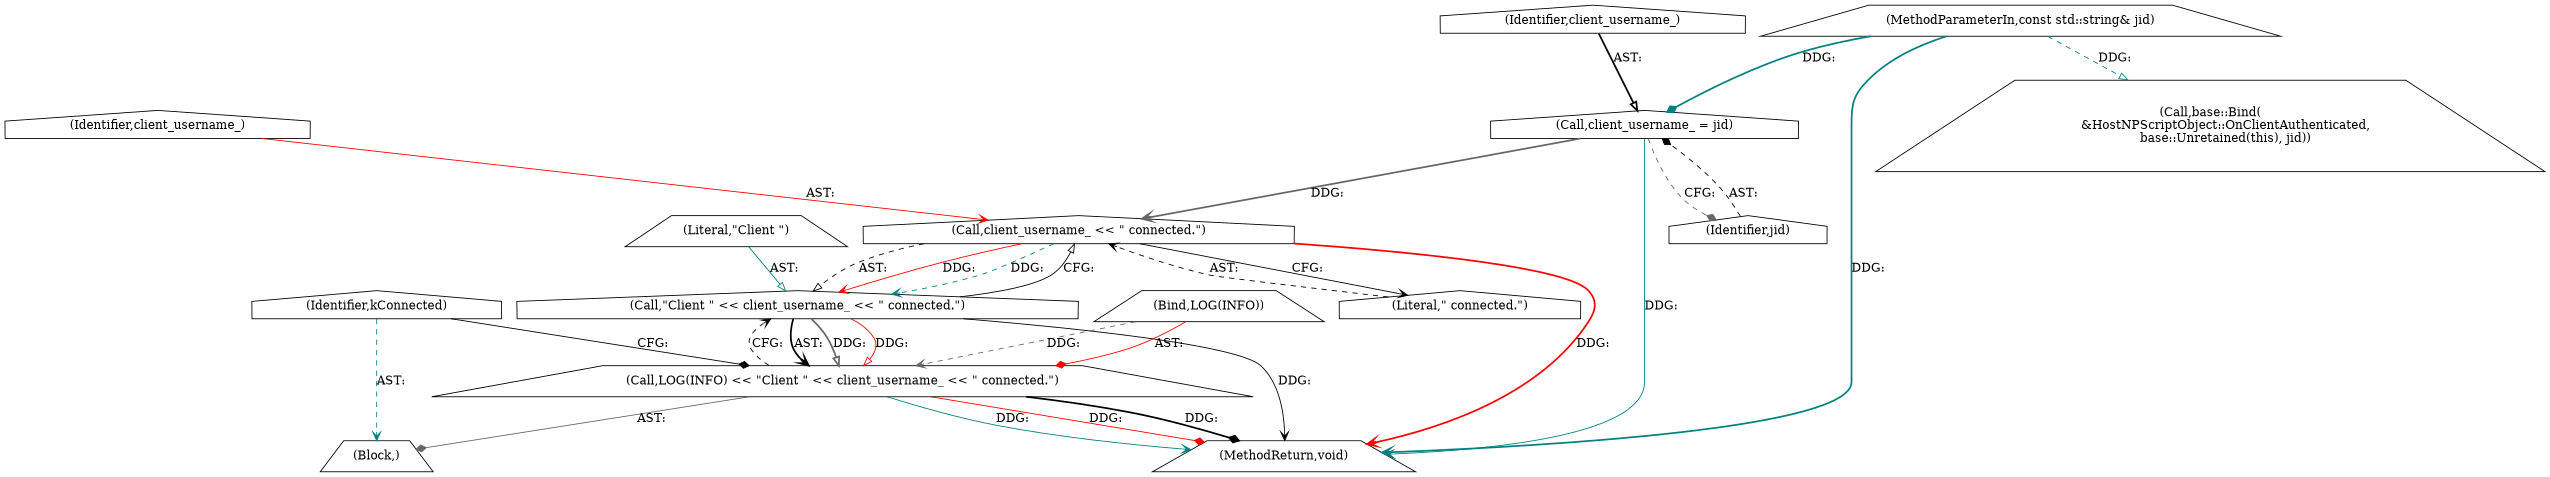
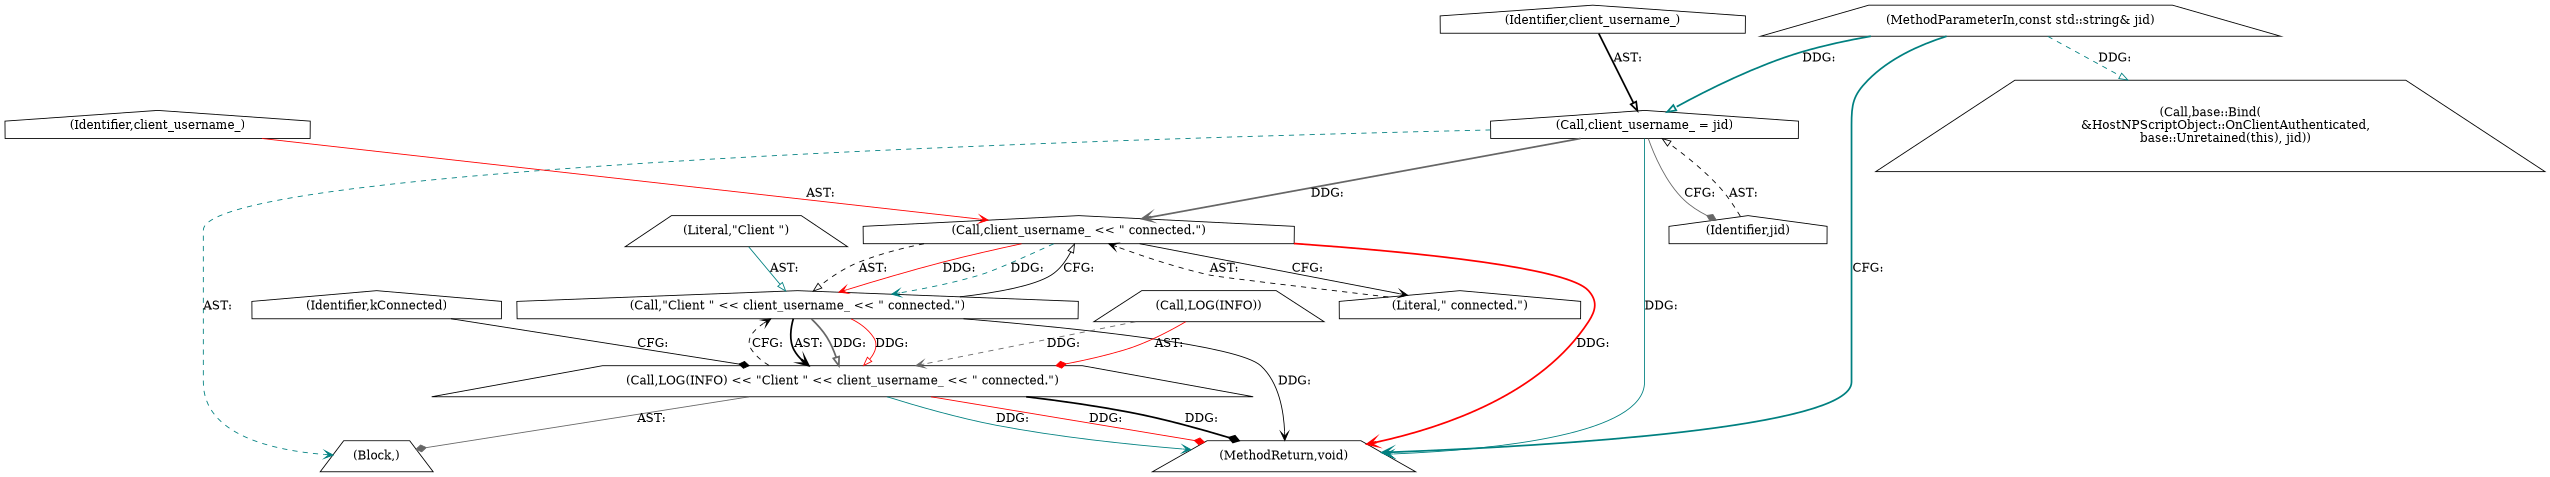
edge "(MethodParameterIn,const std::string& jid)" -> "(Call,client_username_ = jid)": arrowhead diamond -> onormal
edge "(Identifier,jid)" -> "(Call,client_username_ = jid)": arrowhead diamond -> onormal
edge "(Call,client_username_ = jid)" -> "(Identifier,jid)": style dashed -> solid
edge "(MethodParameterIn,const std::string& jid)" -> "(MethodReturn,void)": label "DDG: " -> "CFG: "
node "(Bind,LOG(INFO))": label "(Bind,LOG(INFO))" -> "(Call,LOG(INFO))"
edge "(Identifier,kConnected)" -> "(Block,)": now "(Call,client_username_ = jid)" -> "(Block,)"
